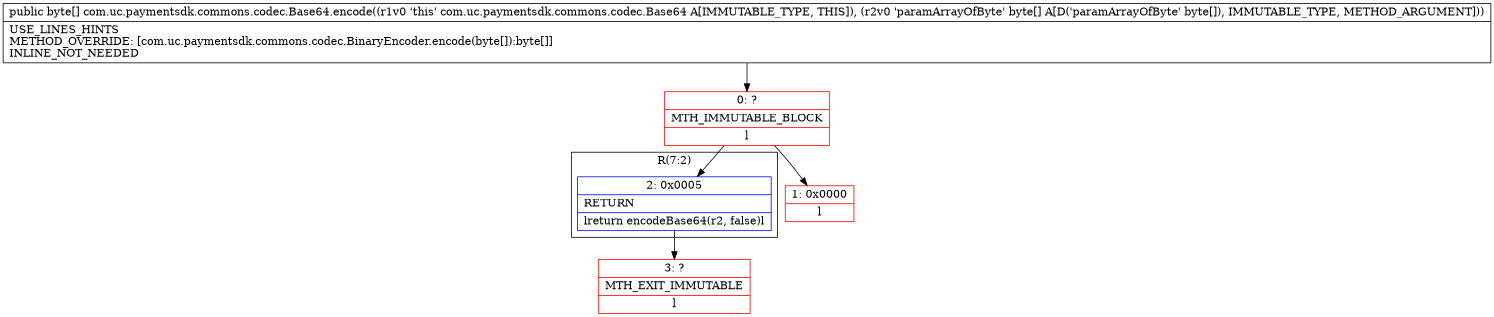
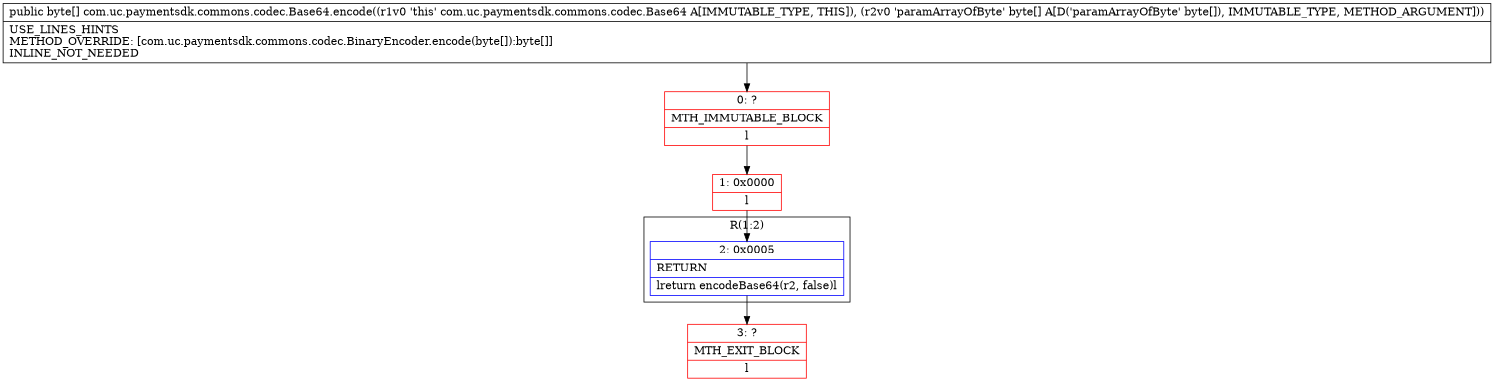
edge "0: ?" -> "2: 0x0005": now "1: 0x0000" -> "2: 0x0005"
cluster "R(7:2)": label "R(7:2)" -> "R(1:2)"
node "3: ?": text "MTH_EXIT_IMMUTABLE" -> "MTH_EXIT_BLOCK"
